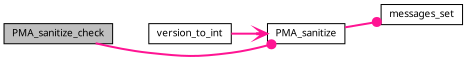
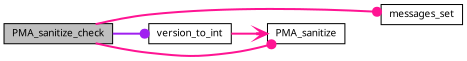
edge "PMA_sanitize" -> "messages_set": now "PMA_sanitize_check" -> "messages_set"
edge "PMA_sanitize_check" -> "version_to_int": added
